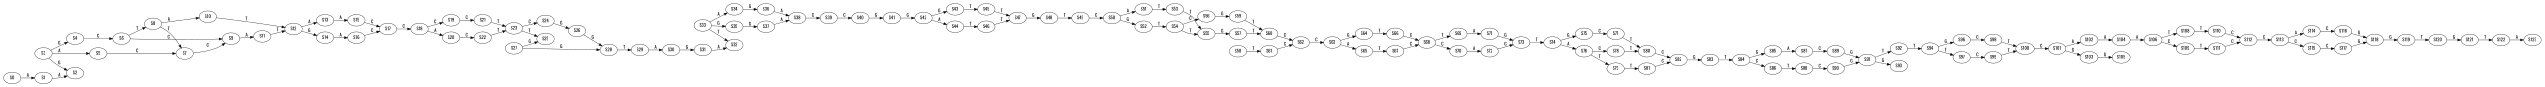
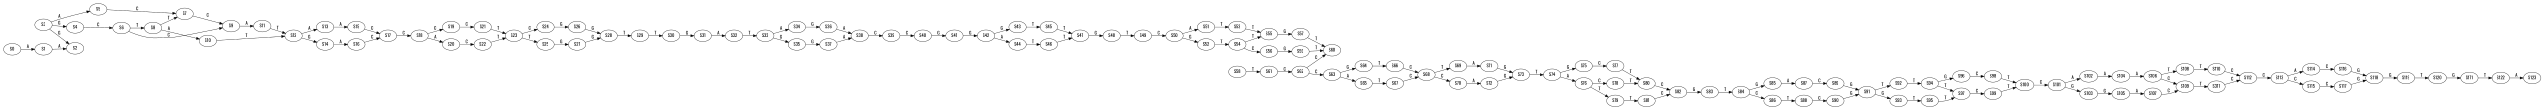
edge "S33" -> "S32": reversed
edge "S60" -> "S62": reversed
node "S121": label "S121" -> "S171"
edge "S27" -> "S25": reversed
edge "S29" -> "S30": label "A" -> "T"
node "S111": label "S111" -> "S311"
node "S107": added
node "S95": added
